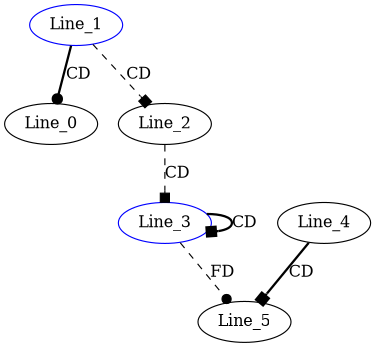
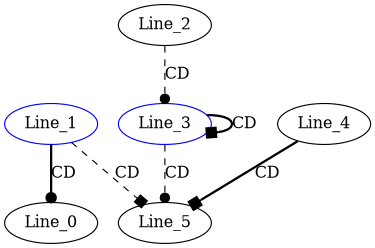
edge "Line_1" -> "Line_2": now "Line_1" -> "Line_5"
edge "Line_2" -> "Line_3": arrowhead box -> dot
edge "Line_3" -> "Line_5": label "FD" -> "CD"
